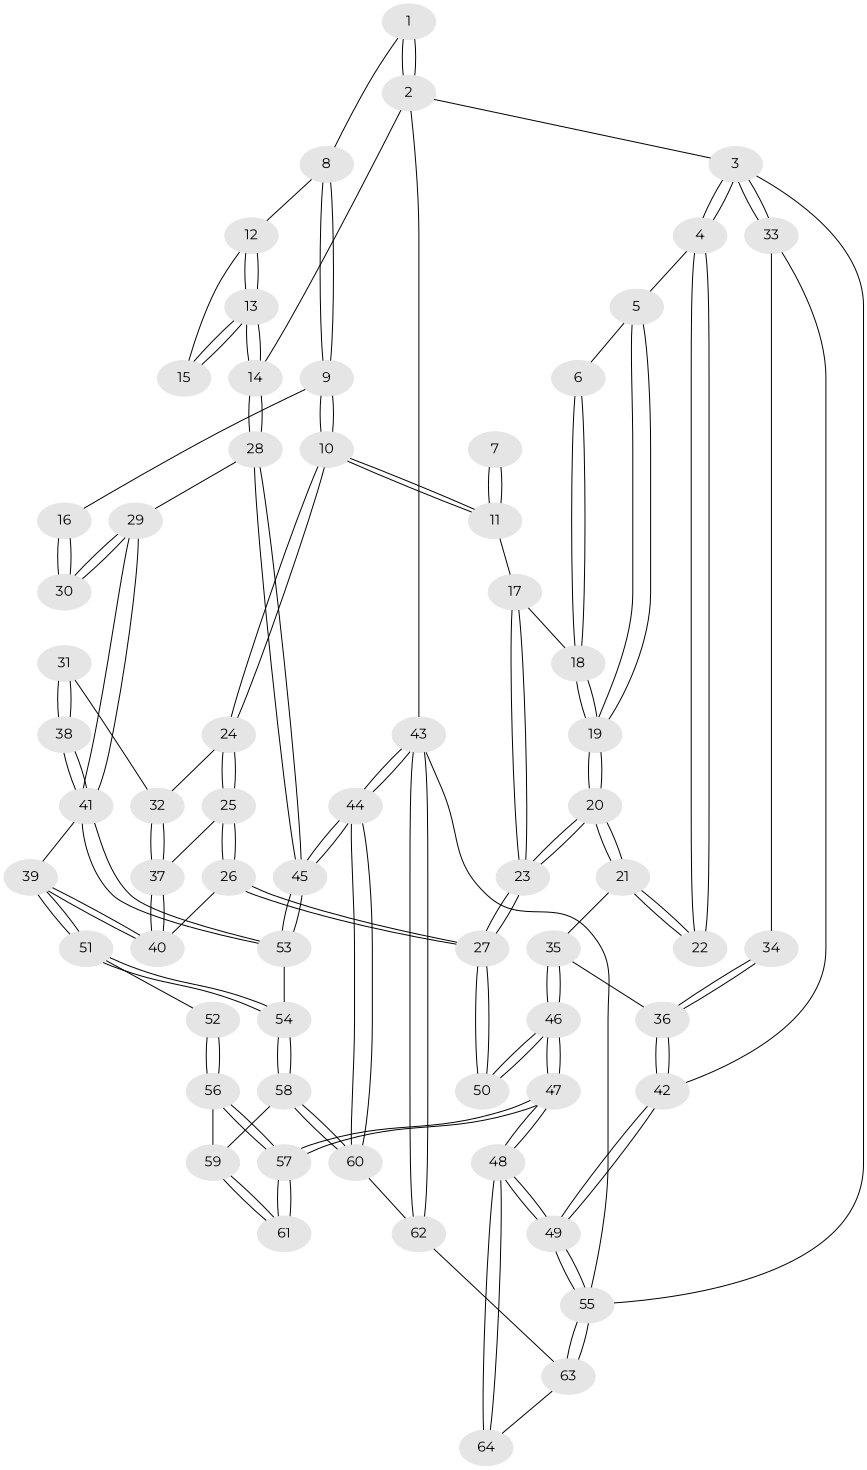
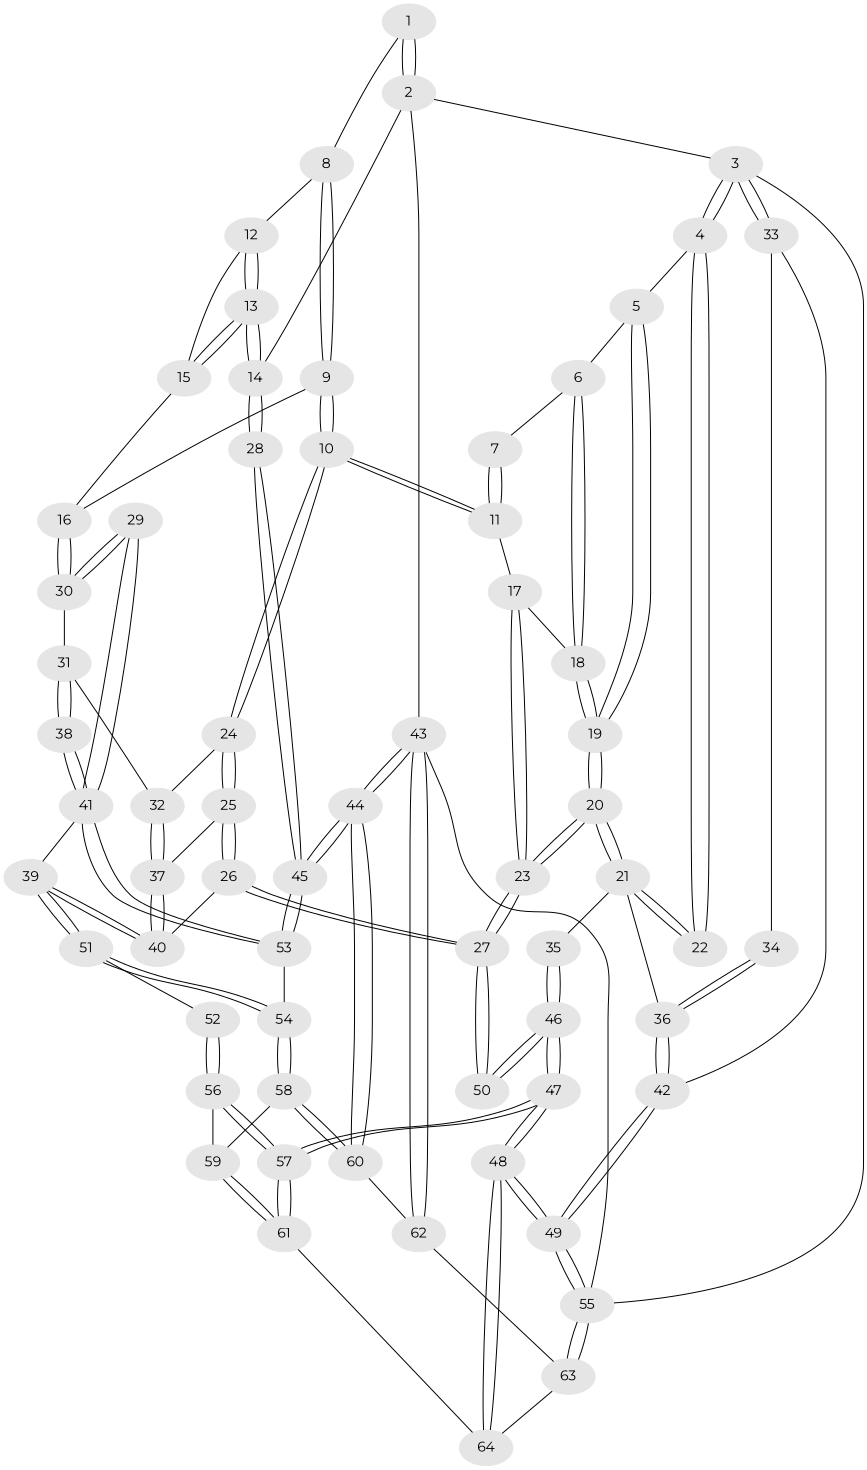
edge "6" -- "7": added
edge "15" -- "16": added
edge "28" -- "29": removed
edge "30" -- "31": added
edge "35" -- "36": now "21" -- "36"
edge "61" -- "64": added
